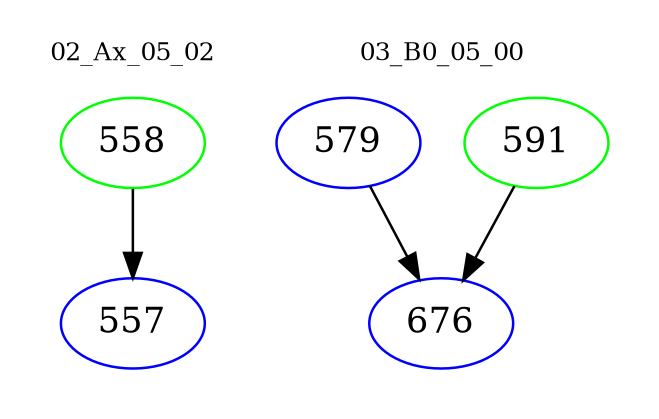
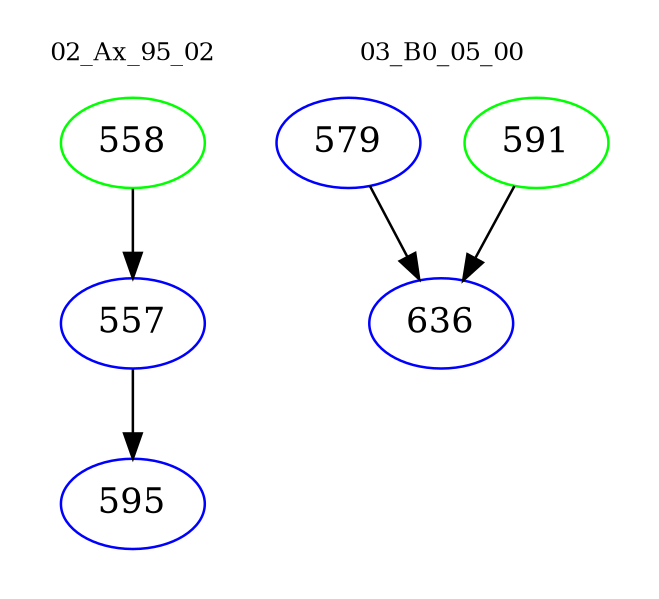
cluster "02_Ax_05_02": label "02_Ax_05_02" -> "02_Ax_95_02"
node "676": label "676" -> "636"
node "595": added
